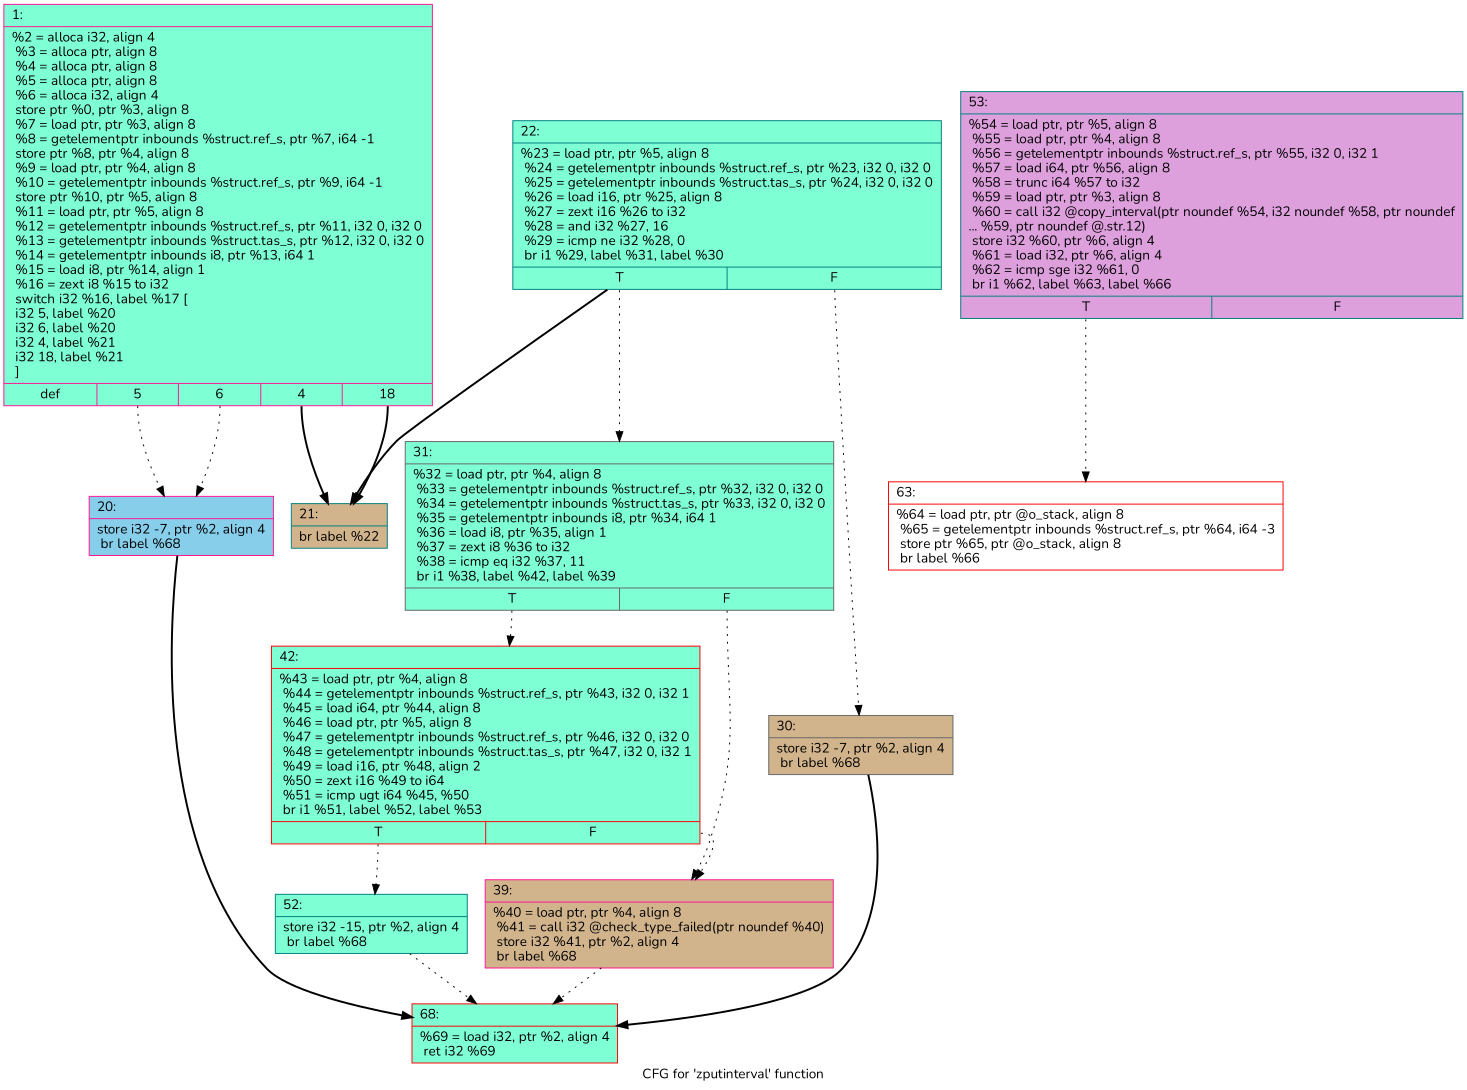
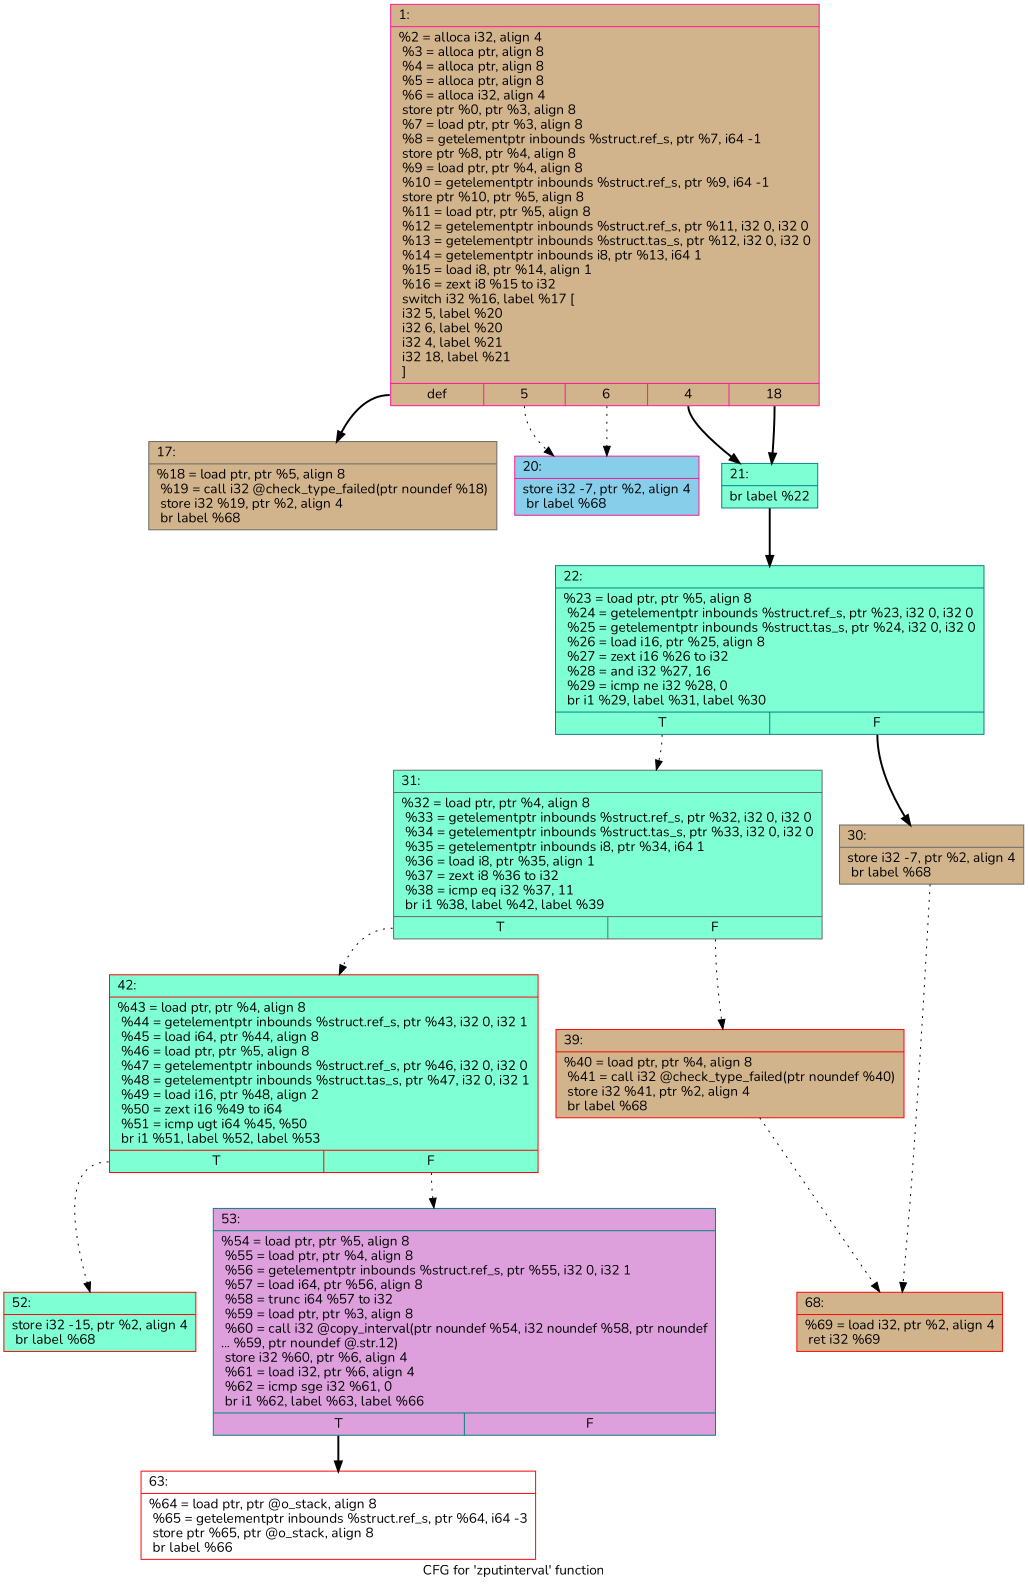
node "1:": fillcolor aquamarine -> tan
edge "22:" -> "21:": reversed
edge "53:" -> "63:": style dotted -> bold
node "17:": added
edge "22:" -> "30:": style dotted -> bold
node "21:": fillcolor tan -> aquamarine
edge "20:" -> "68:": removed
edge "42:" -> "39:": now "42:" -> "53:"
node "52:": color teal -> red
node "39:": color deeppink -> red
edge "52:" -> "68:": removed
edge "30:" -> "68:": style bold -> dotted
node "68:": fillcolor aquamarine -> tan
